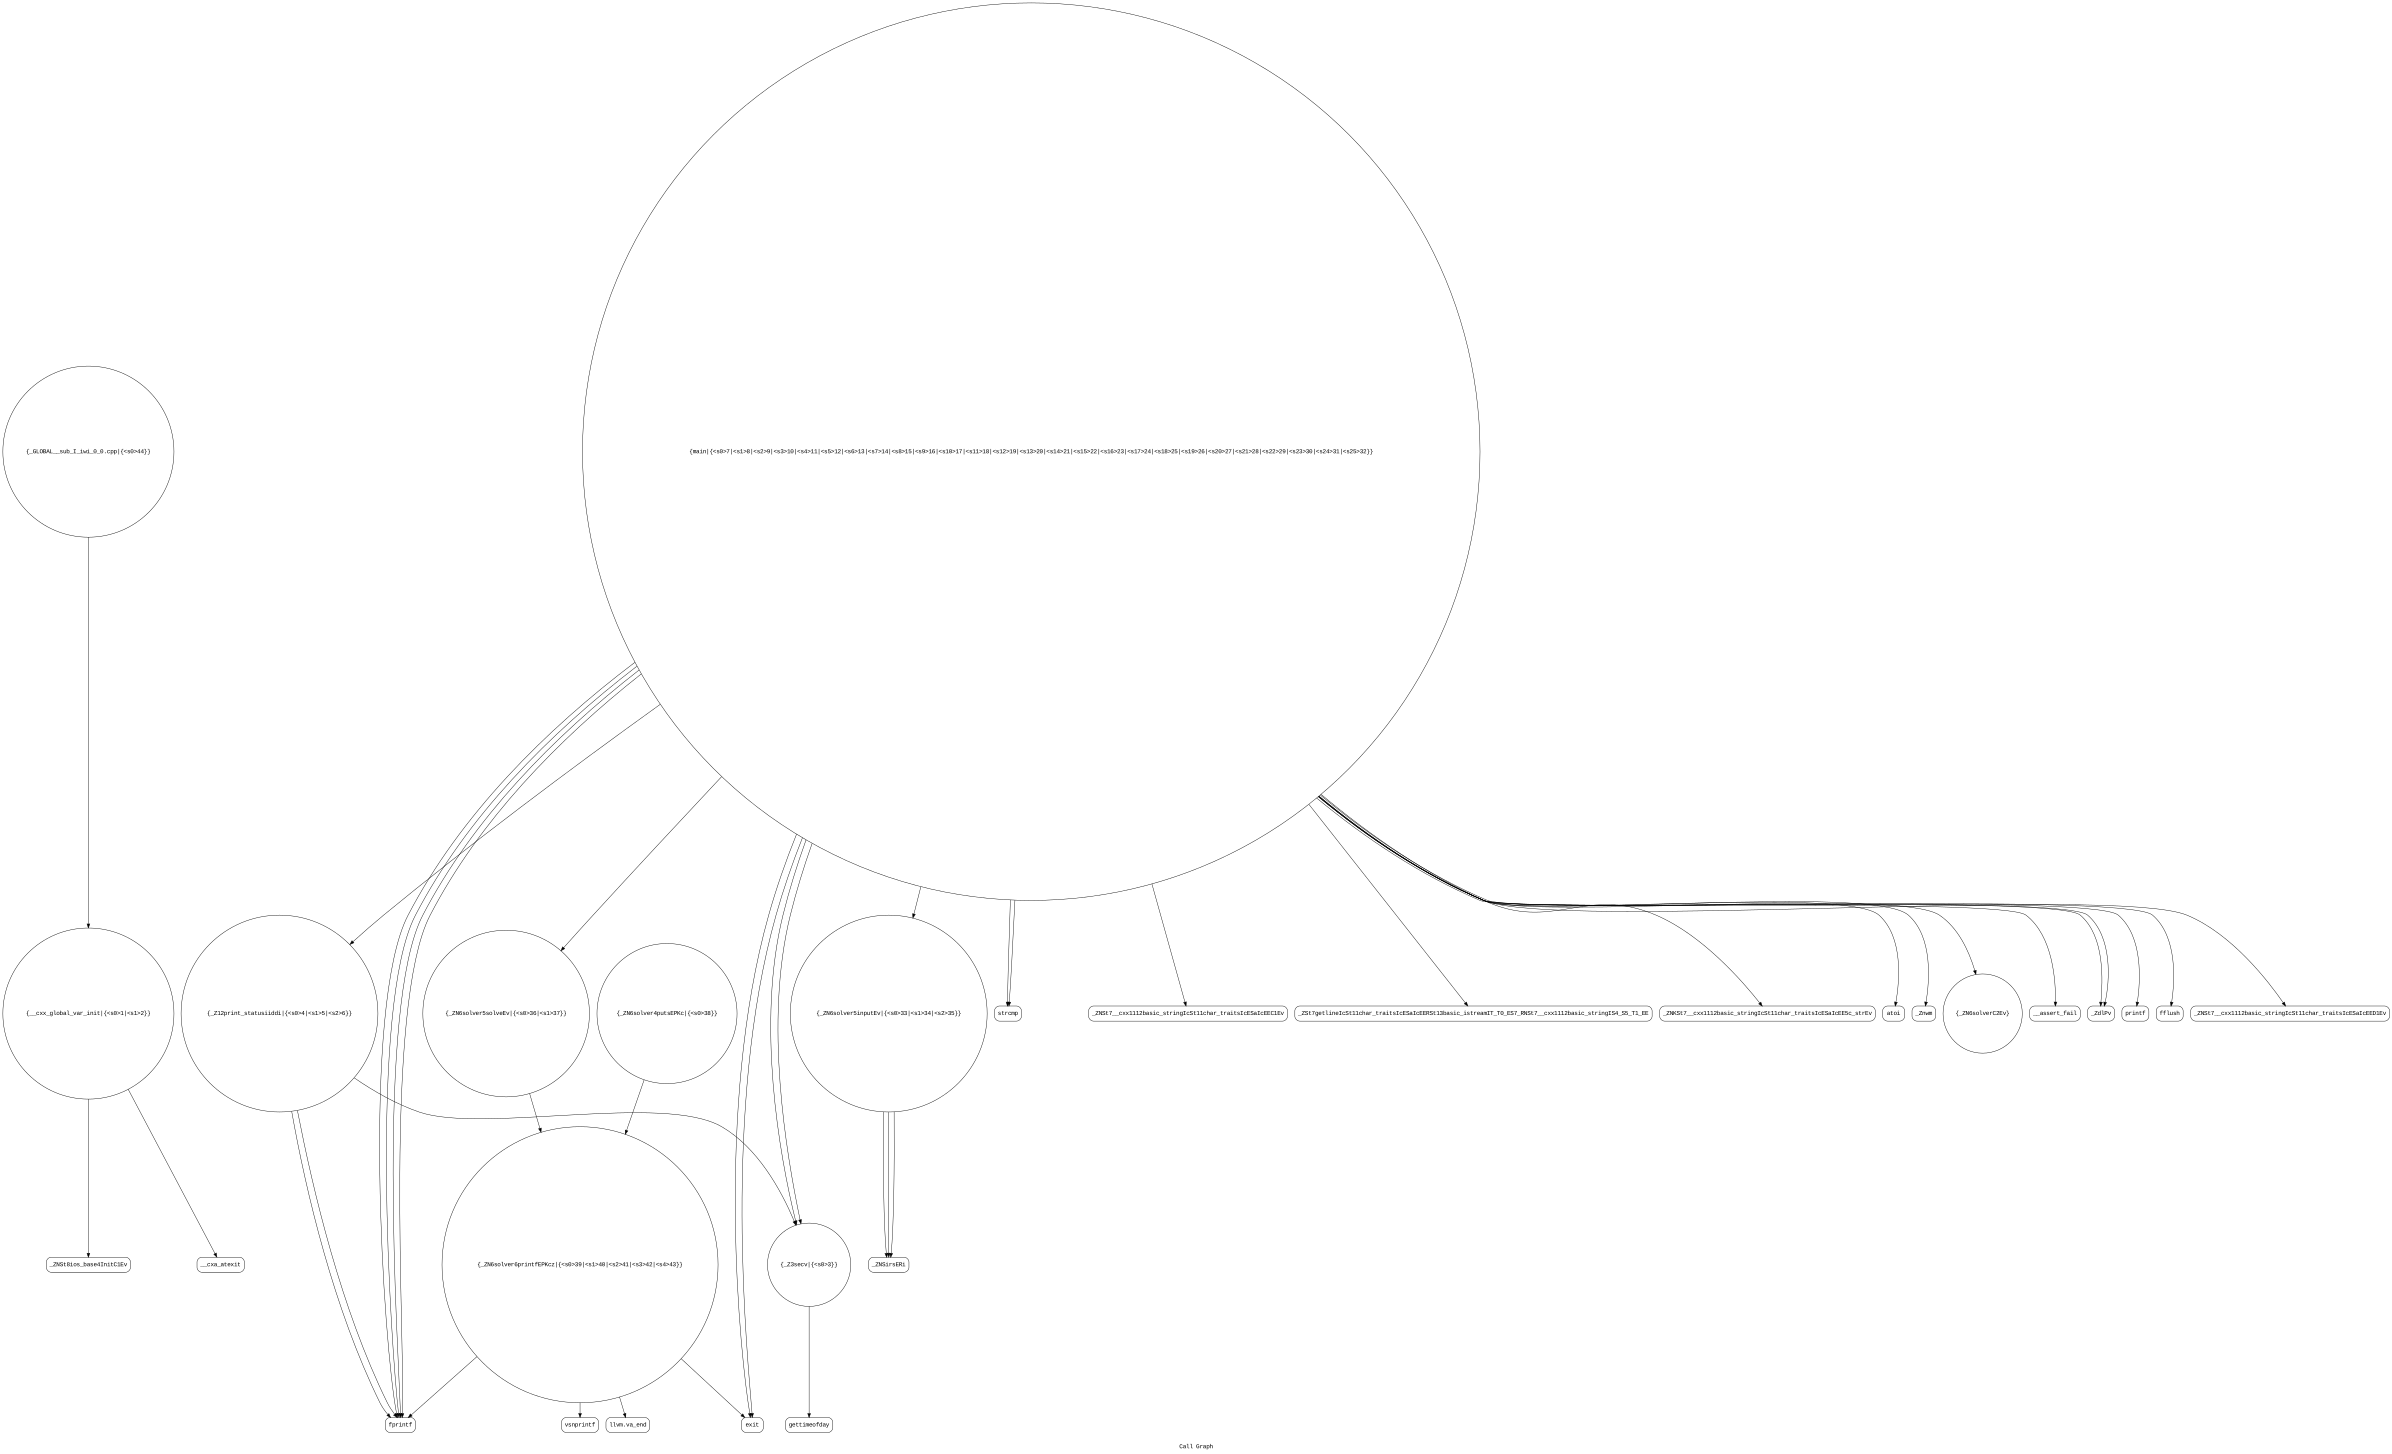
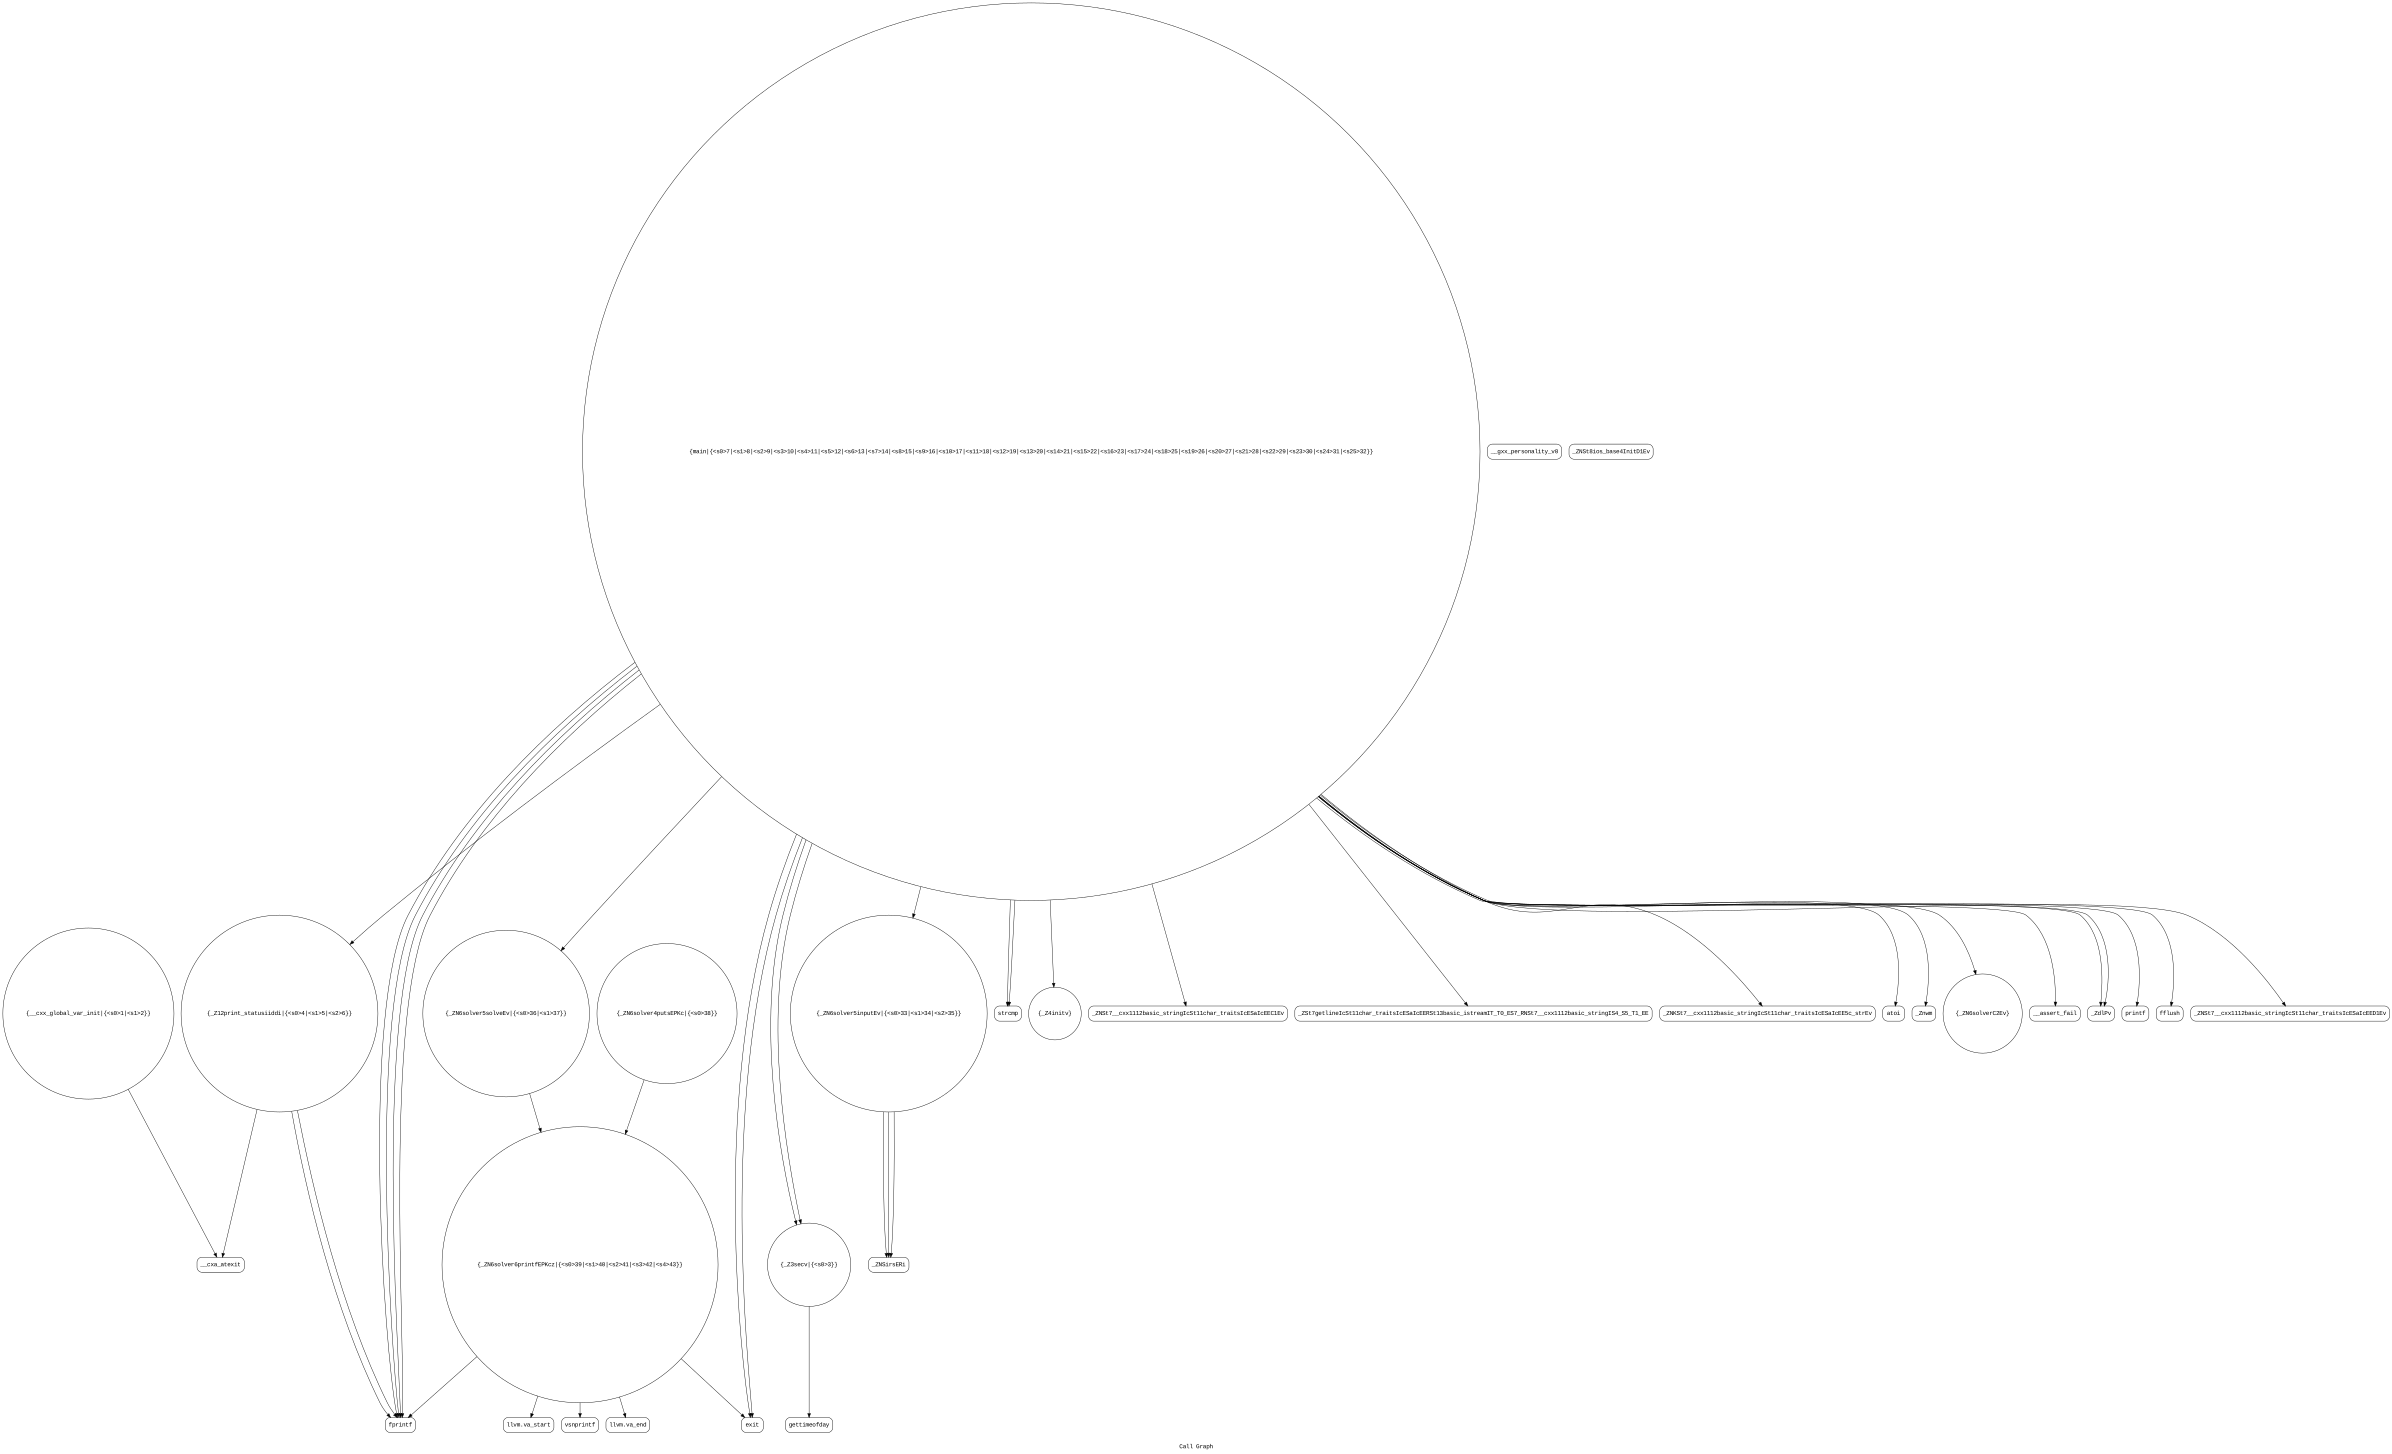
node "{_GLOBAL__sub_I_iwi_0_0.cpp|{<s0>44}}": removed
node "__gxx_personality_v0": added
node "_ZNSt8ios_base4InitD1Ev": added
node "{_Z4initv}": added
edge "{_Z12print_statusiiddi|{<s0>4|<s1>5|<s2>6}}" -> "{_Z3secv|{<s0>3}}": now "{_Z12print_statusiiddi|{<s0>4|<s1>5|<s2>6}}" -> "__cxa_atexit"
node "_ZNSt8ios_base4InitC1Ev": removed
node "llvm.va_start": added
